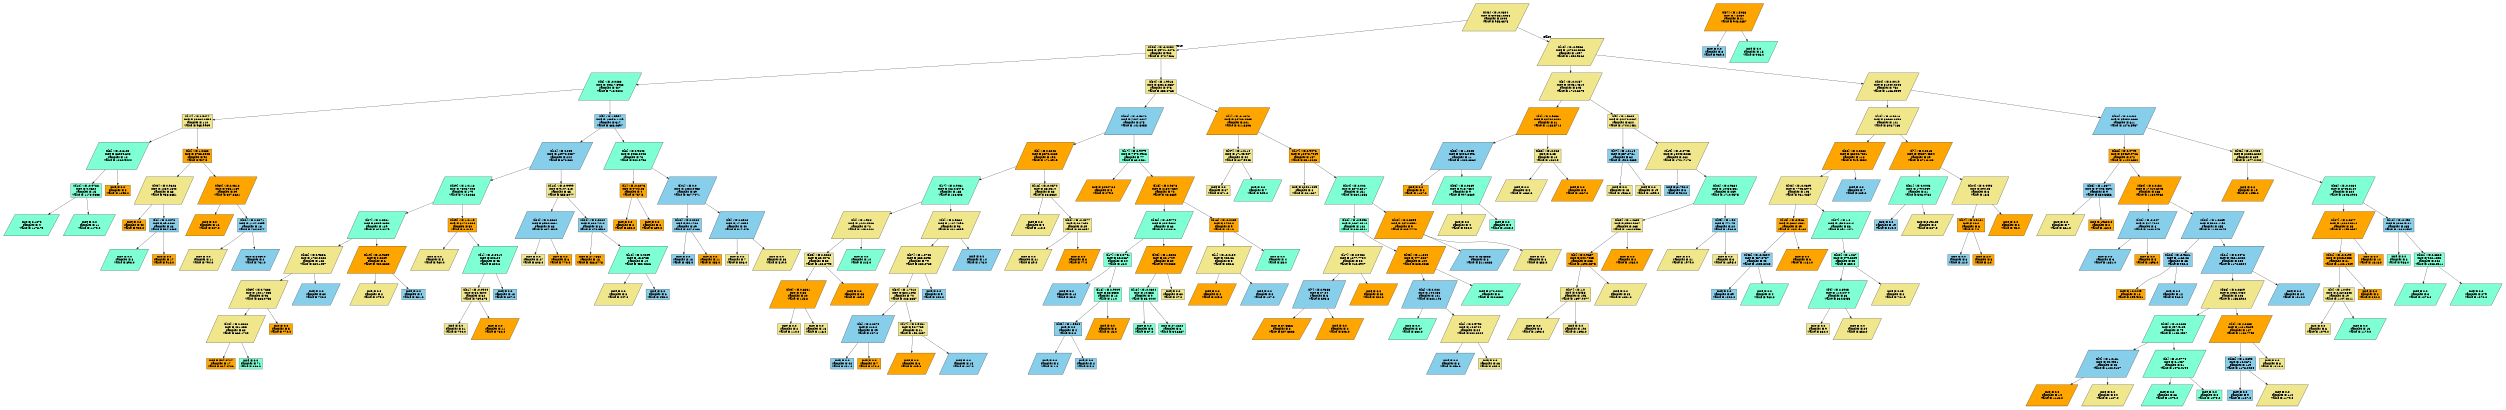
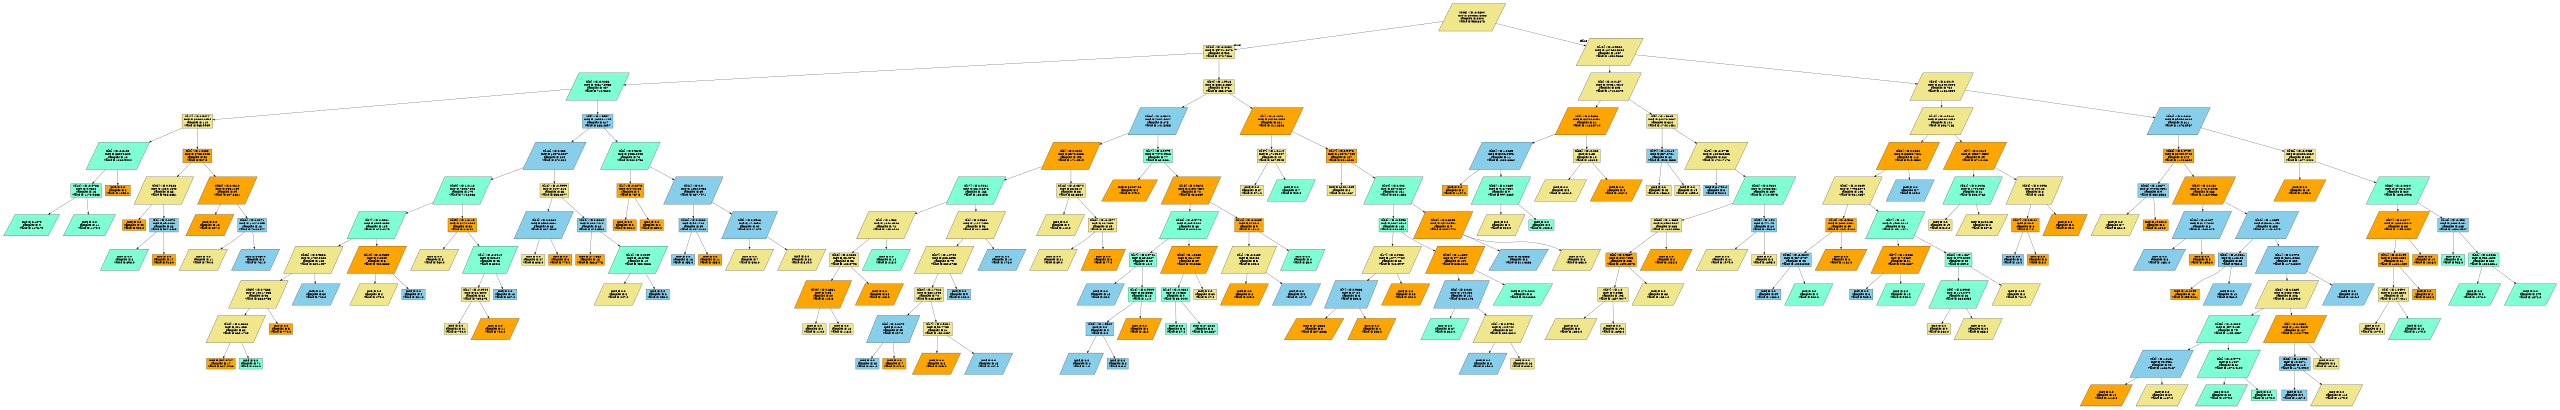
node "mse = 0.0 samples = 19 value = 519.0": fillcolor skyblue -> khaki
edge "X[27] <= 1.0 mse = 1935.8814 samples = 56 value = 891.1071" -> "X[37] <= 1.5068 mse = 7.3469 samples = 21 value = 943.2857": added
node "mse = 0.0 samples = 7 value = 508.0": shape box -> parallelogram
